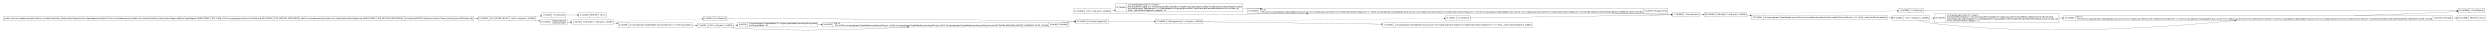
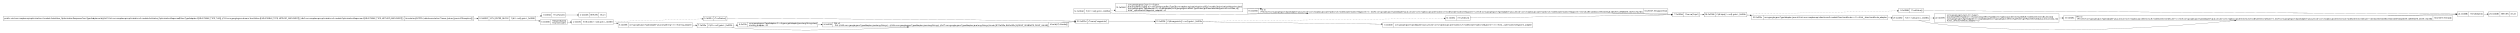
edge "23: 0x0084" -> "25: 0x008e": now "24: 0x008b" -> "25: 0x008e"
